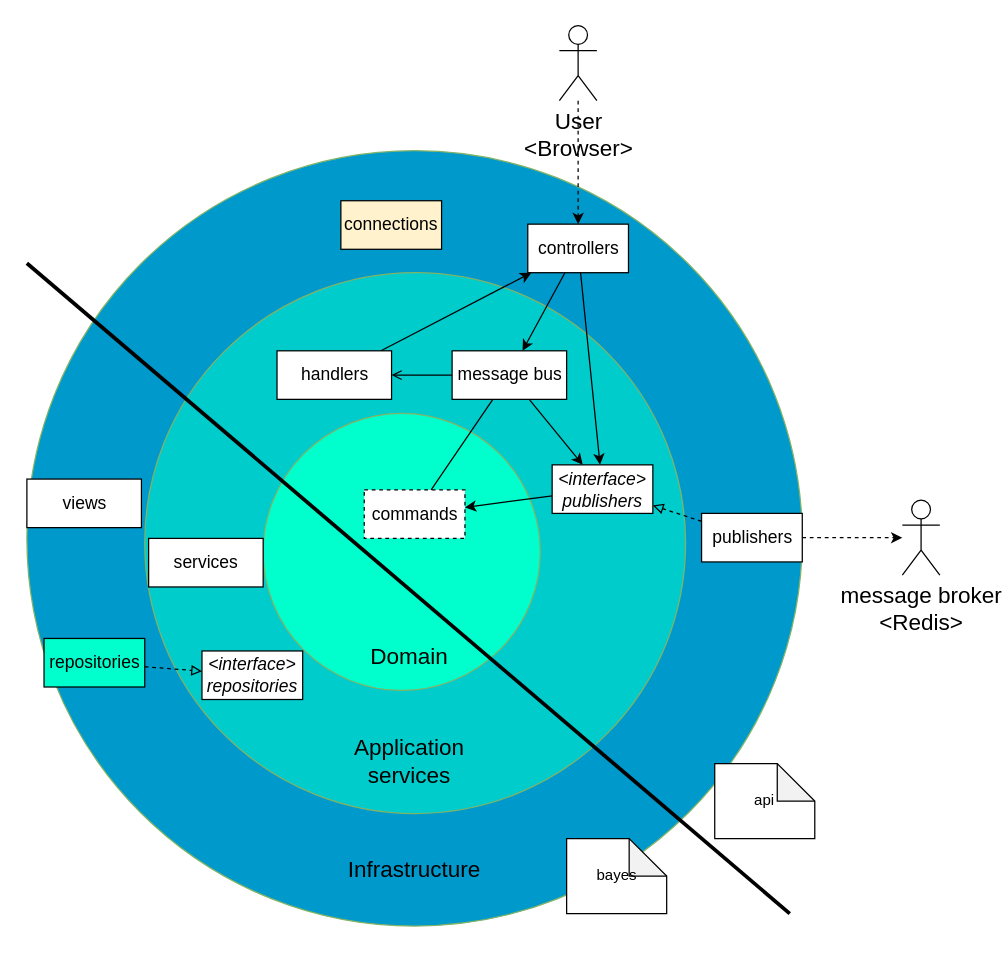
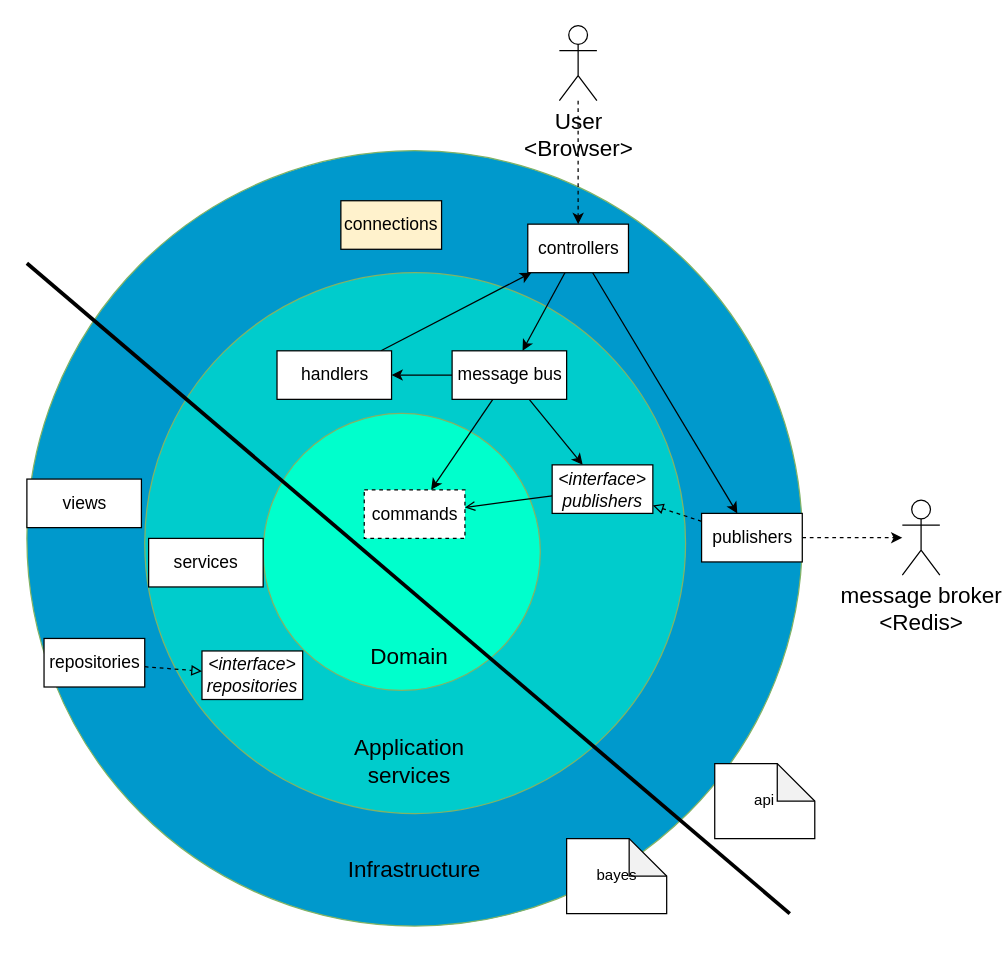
edge "controllers" -> "<interface> publishers": now "controllers" -> "publishers"
edge "message bus" -> "handlers": arrowhead open -> classic
edge "message bus" -- "commands": arrowhead none -> classic
edge "<interface> publishers" -> "commands": arrowhead classic -> open
node "repositories": fillcolor #00ffcc -> #ffffff
